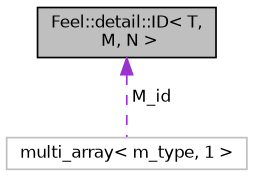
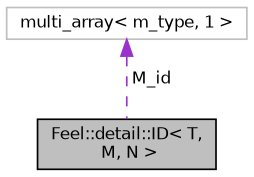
edge "multi_array< m_type, 1 >" -> "Feel::detail::ID< T, M, N >": reversed
